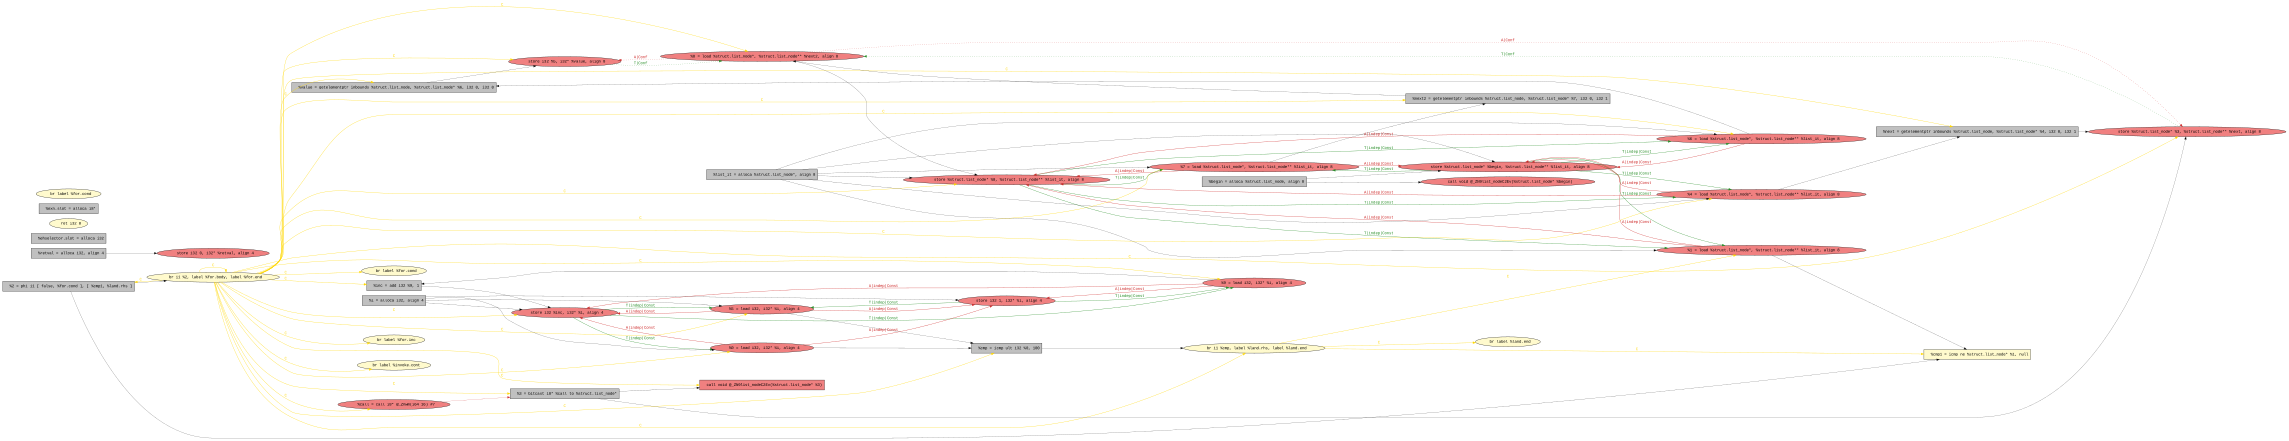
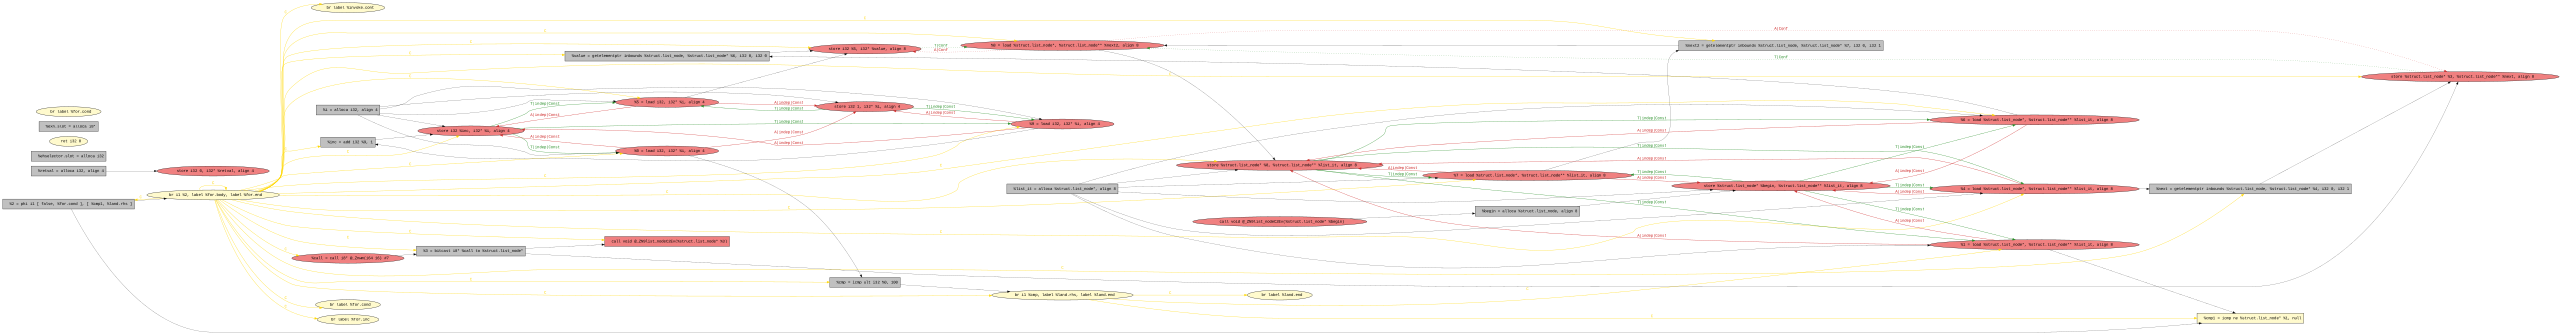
edge "%i = alloca i32, align 4" -> "%9 = load i32, i32* %i, align 4": added
edge "%begin = alloca %struct.list_node, align 8" -> "call void @_ZN9list_nodeC2Ev(%struct.list_node* %begin)": reversed
edge "%5 = load i32, i32* %i, align 4" -> "%cmp = icmp ult i32 %0, 100": now "%5 = load i32, i32* %i, align 4" -> "store i32 %5, i32* %value, align 8"
edge "%call = call i8* @_Znwm(i64 16) #7" -> "%3 = bitcast i8* %call to %struct.list_node*": color firebrick3 -> black
